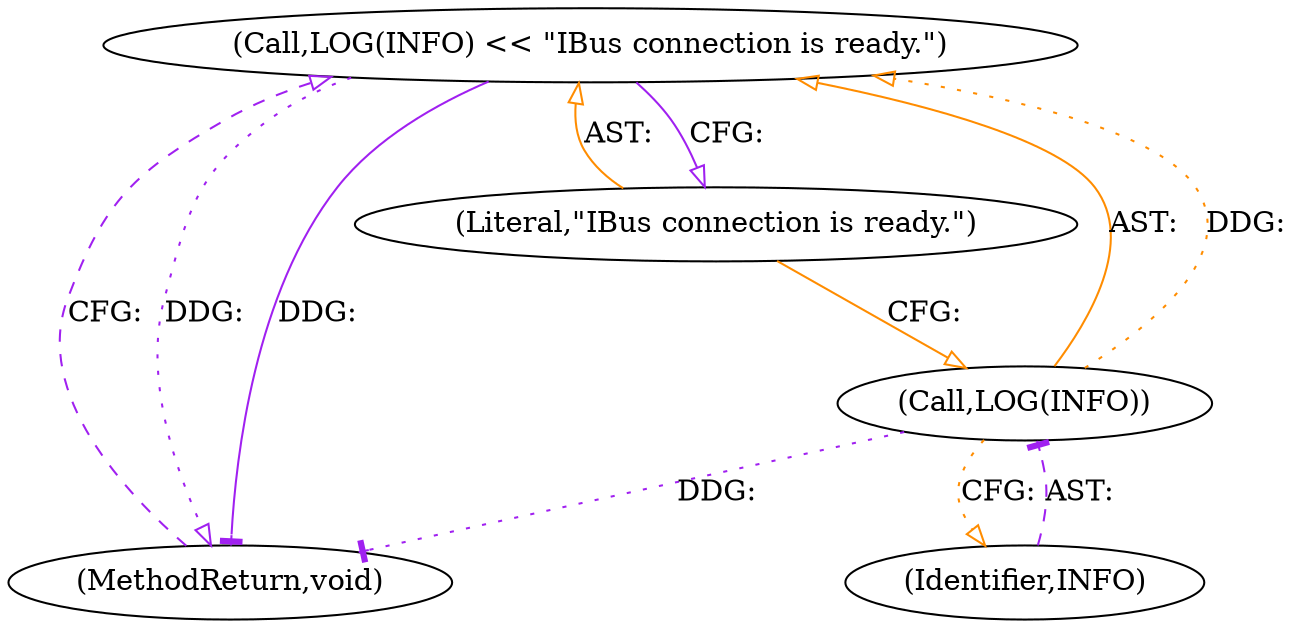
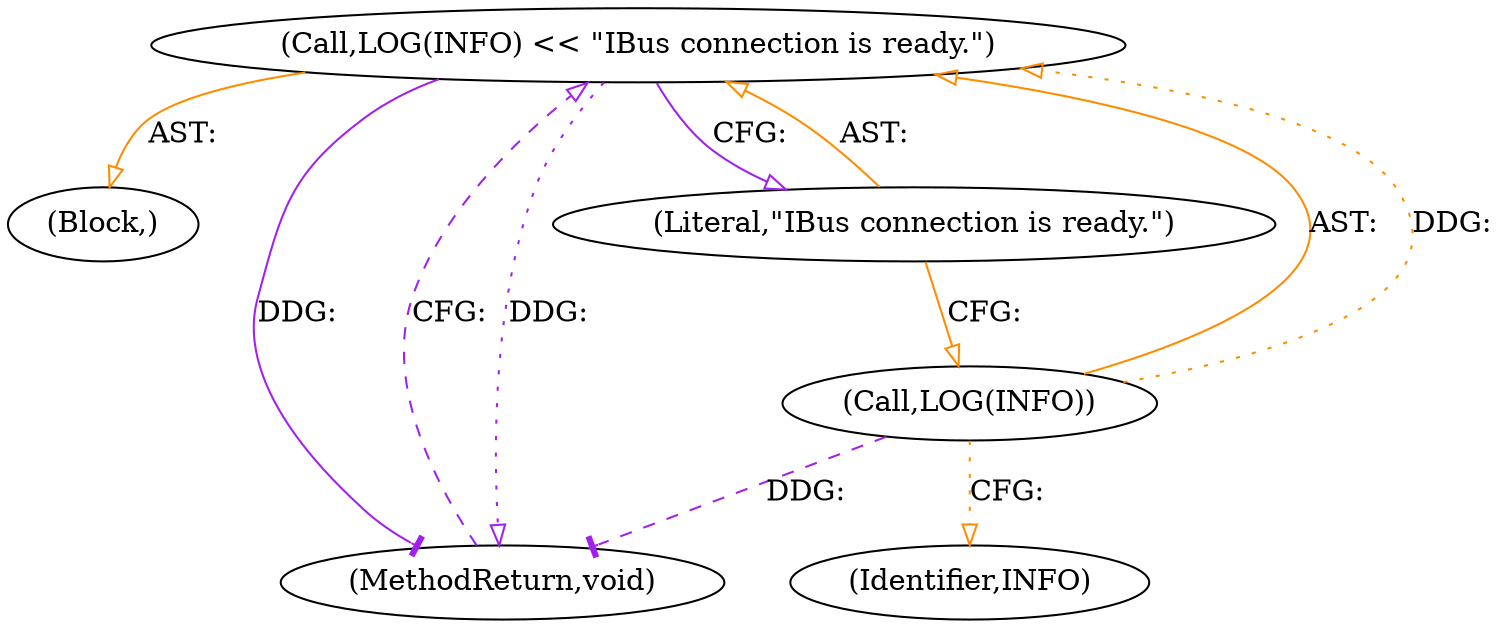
node "(Block,)": added
edge "(Call,LOG(INFO))" -> "(MethodReturn,void)": style dotted -> dashed
edge "(Identifier,INFO)" -> "(Call,LOG(INFO))": removed, label "AST:"
